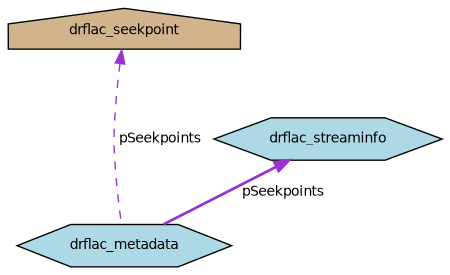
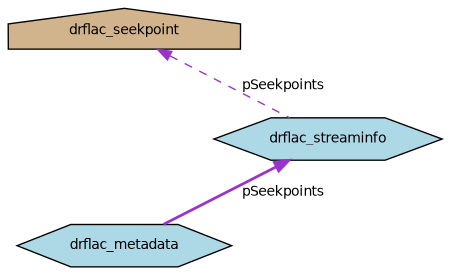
edge "drflac_metadata" -> "drflac_seekpoint": now "drflac_streaminfo" -> "drflac_seekpoint"
